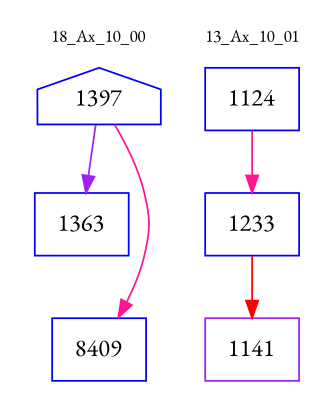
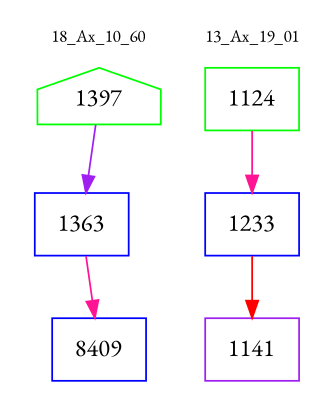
cluster "18_Ax_10_00": label "18_Ax_10_00" -> "18_Ax_10_60"
cluster "13_Ax_10_01": label "13_Ax_10_01" -> "13_Ax_19_01"
node "1397": color blue -> green
node "1124": color blue -> green
edge "1397" -> "8409": now "1363" -> "8409"
